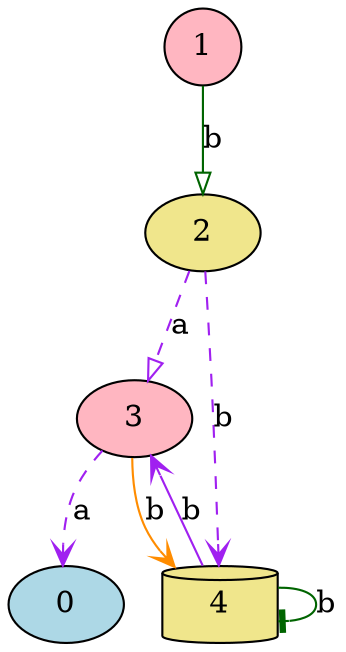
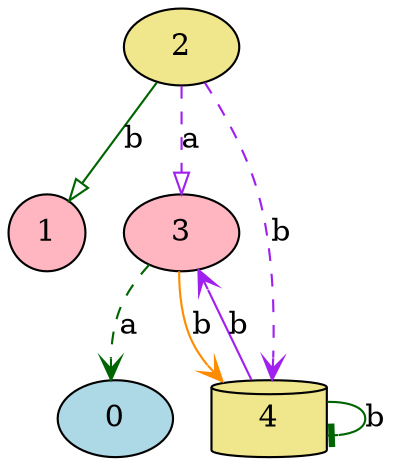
edge "1" -> "2": reversed
edge "3" -> "0": color purple -> darkgreen
